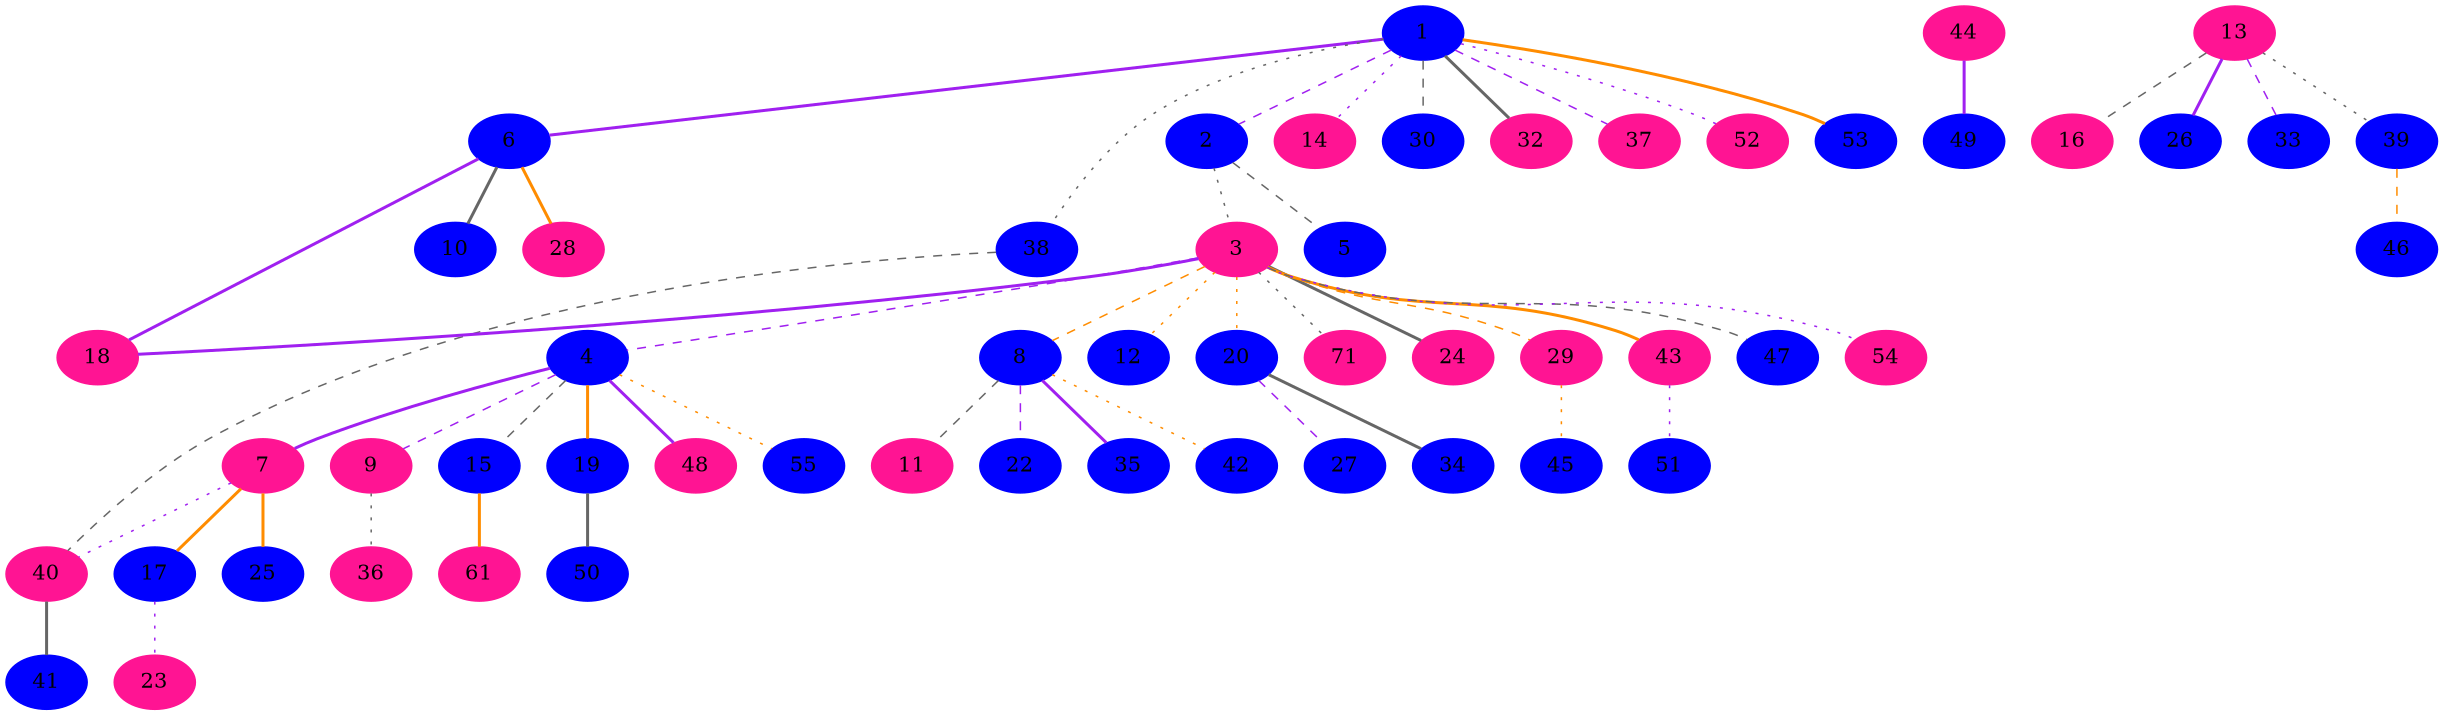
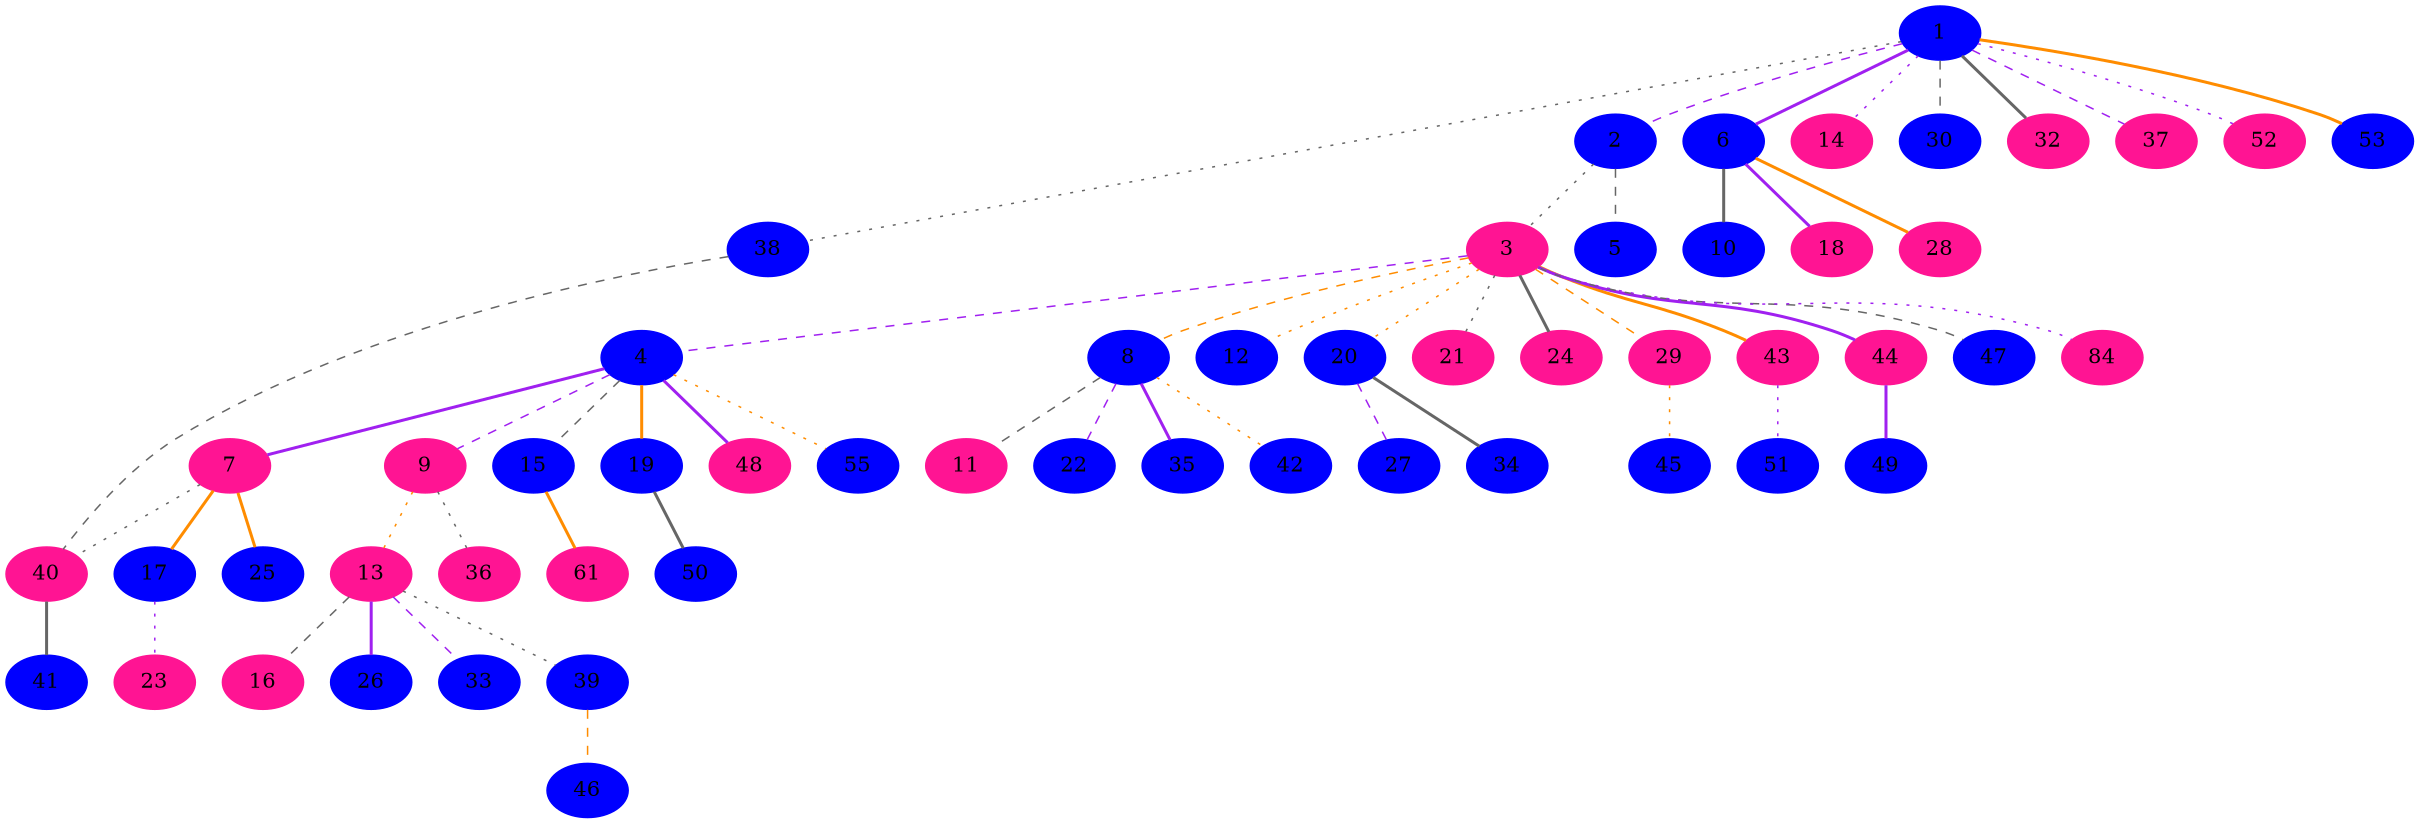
edge "3" -- "18": now "3" -- "44"
node "71": label "71" -> "21"
node "54": label "54" -> "84"
edge "7" -- "40": color purple -> gray40
edge "9" -- "13": added
